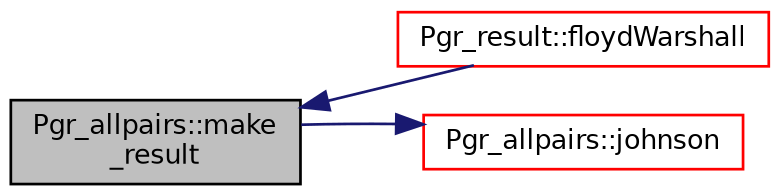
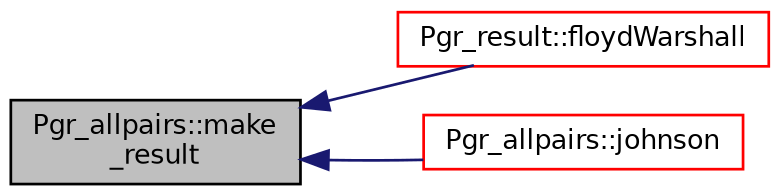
edge "Pgr_allpairs::make _result" -> "Pgr_allpairs::johnson": reversed
